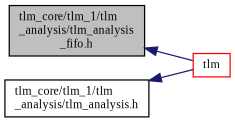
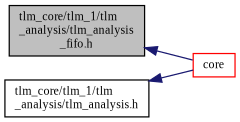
node "tlm": label "tlm" -> "core"
